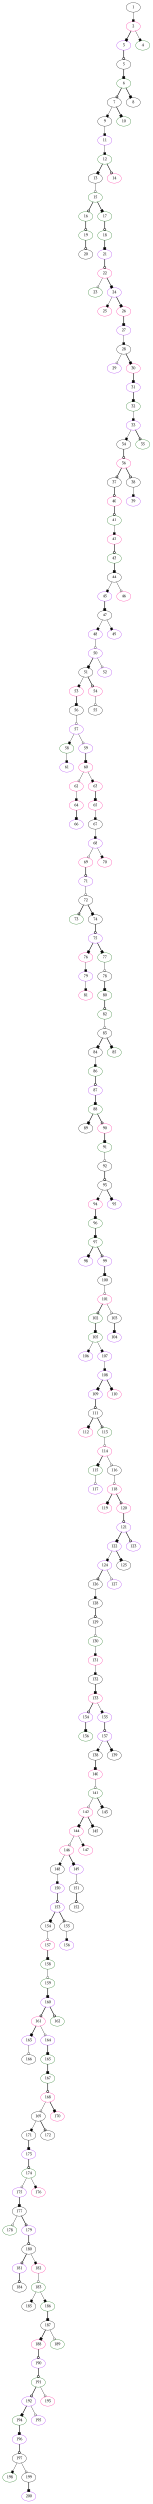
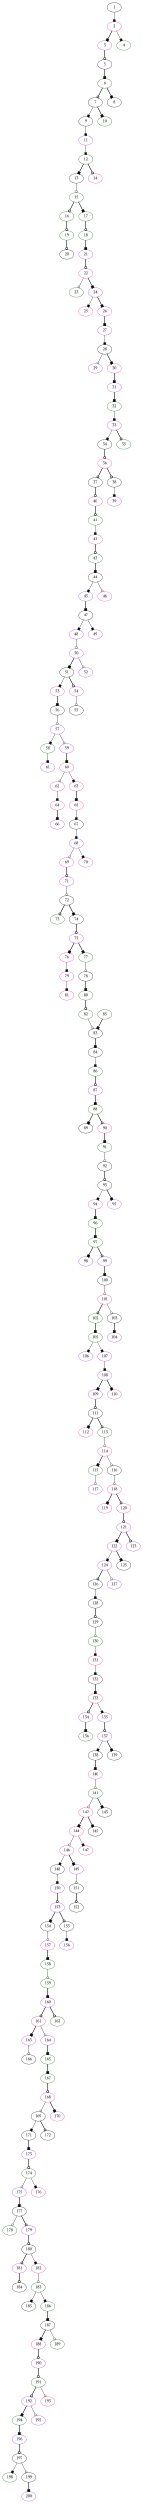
edge "83" -> "85": reversed
